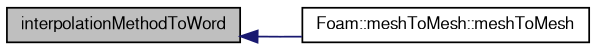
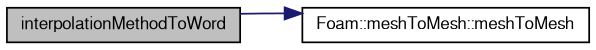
edge "Foam::meshToMesh::meshToMesh" -> "interpolationMethodToWord": reversed
